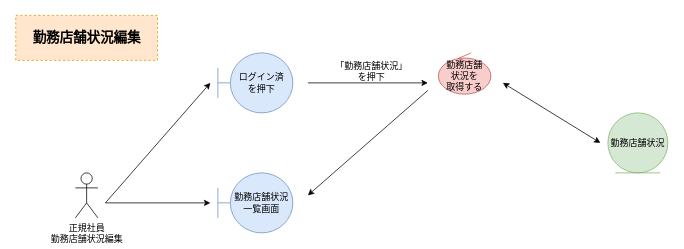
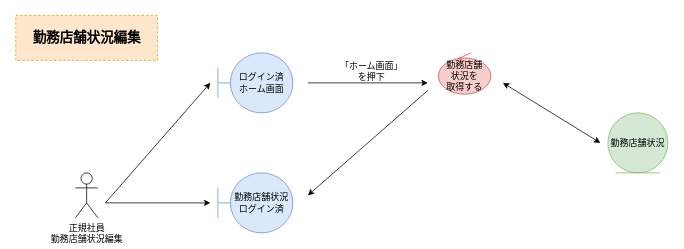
node "「勤務店舗状況」 を押下": label "「勤務店舗状況」 を押下" -> "「ホーム画面」 を押下"
node "ログイン済 を押下": label "ログイン済 を押下" -> "ログイン済 ホーム画面"
node "勤務店舗状況 一覧画面": label "勤務店舗状況 一覧画面" -> "勤務店舗状況 ログイン済"
